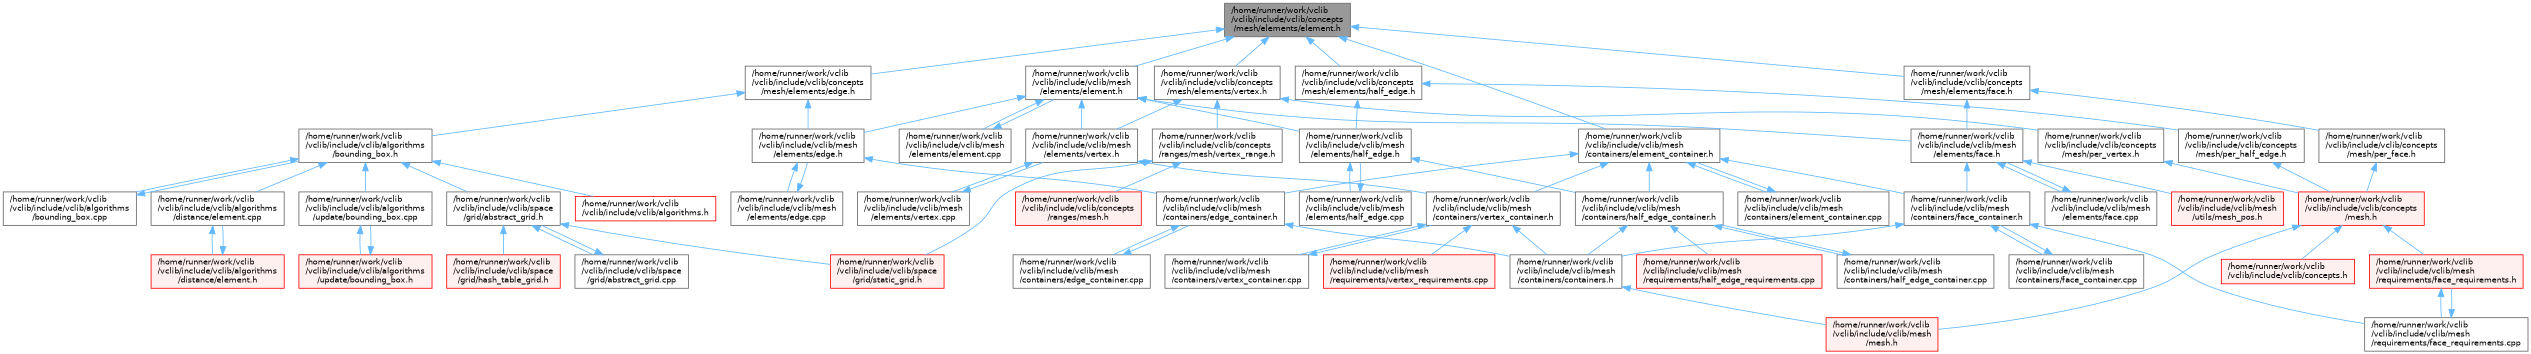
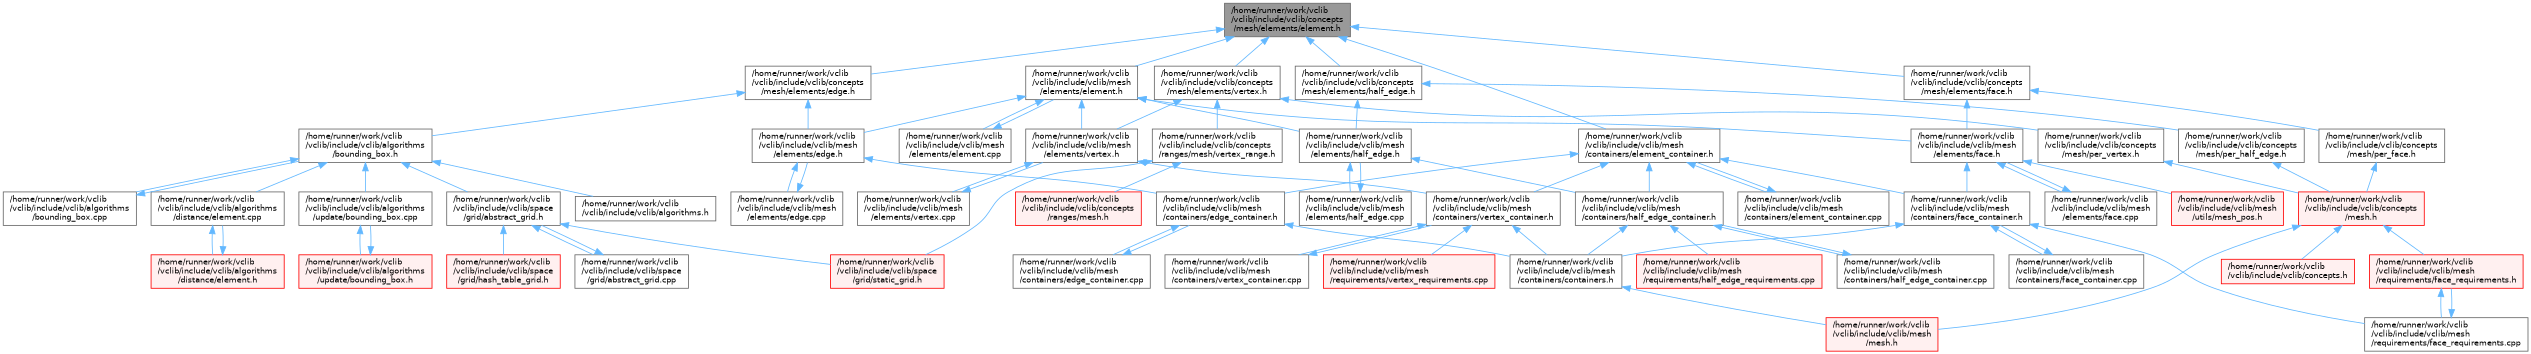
node "/home/runner/work/vclib /vclib/include/vclib/algorithms.h": color red -> grey40
